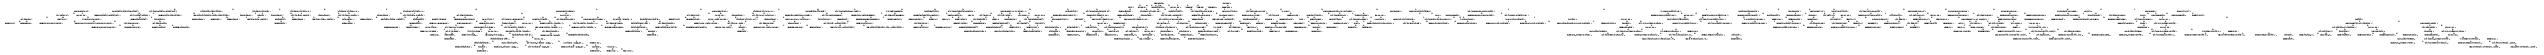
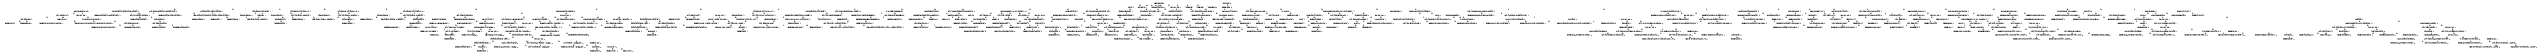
node "(CONTROL_STRUCTURE,IF,if (this.summary))": removed
